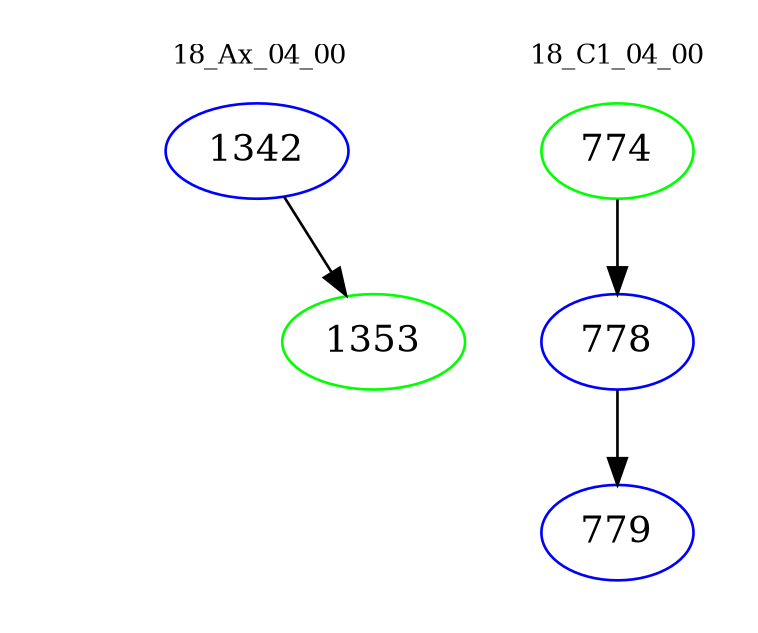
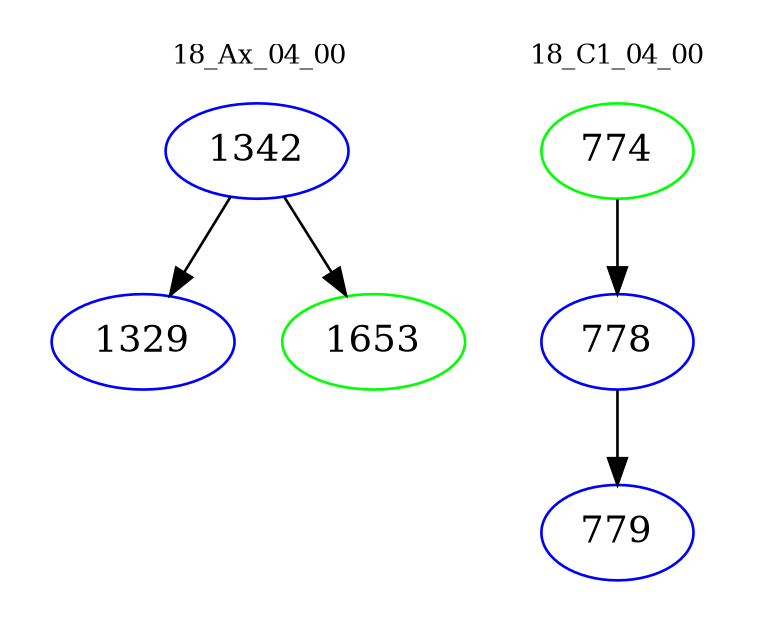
node "1329": added
node "1353": label "1353" -> "1653"
